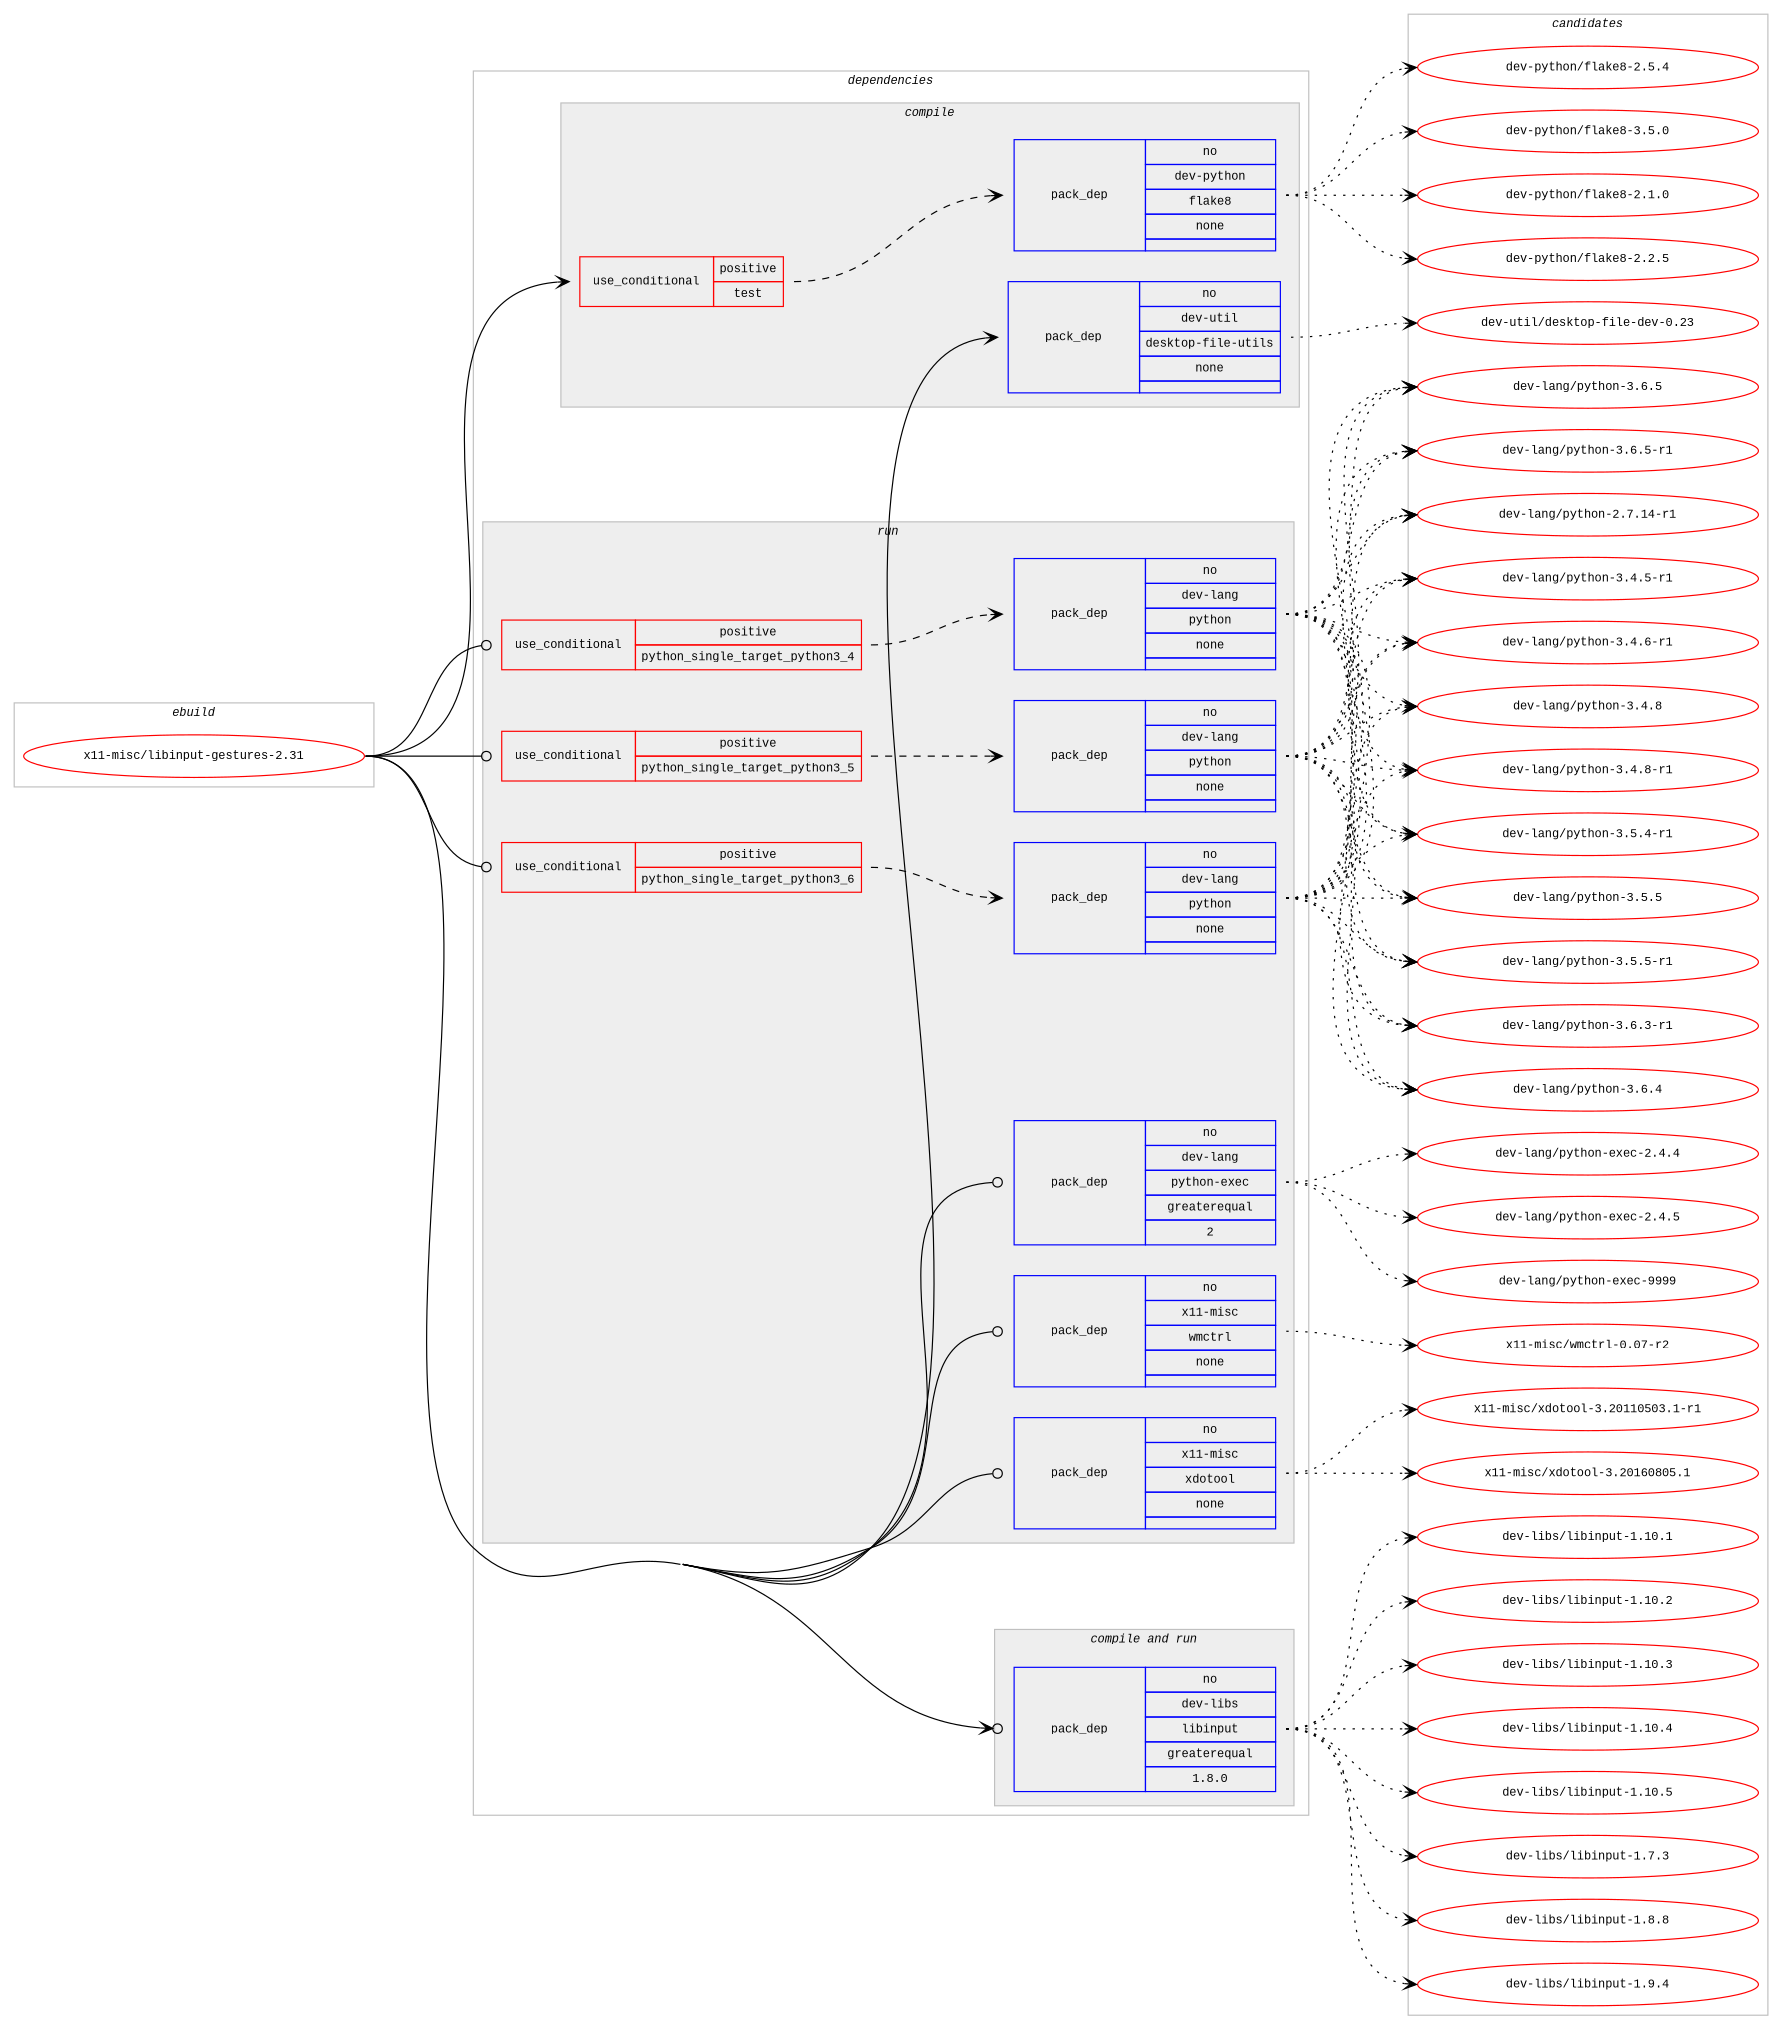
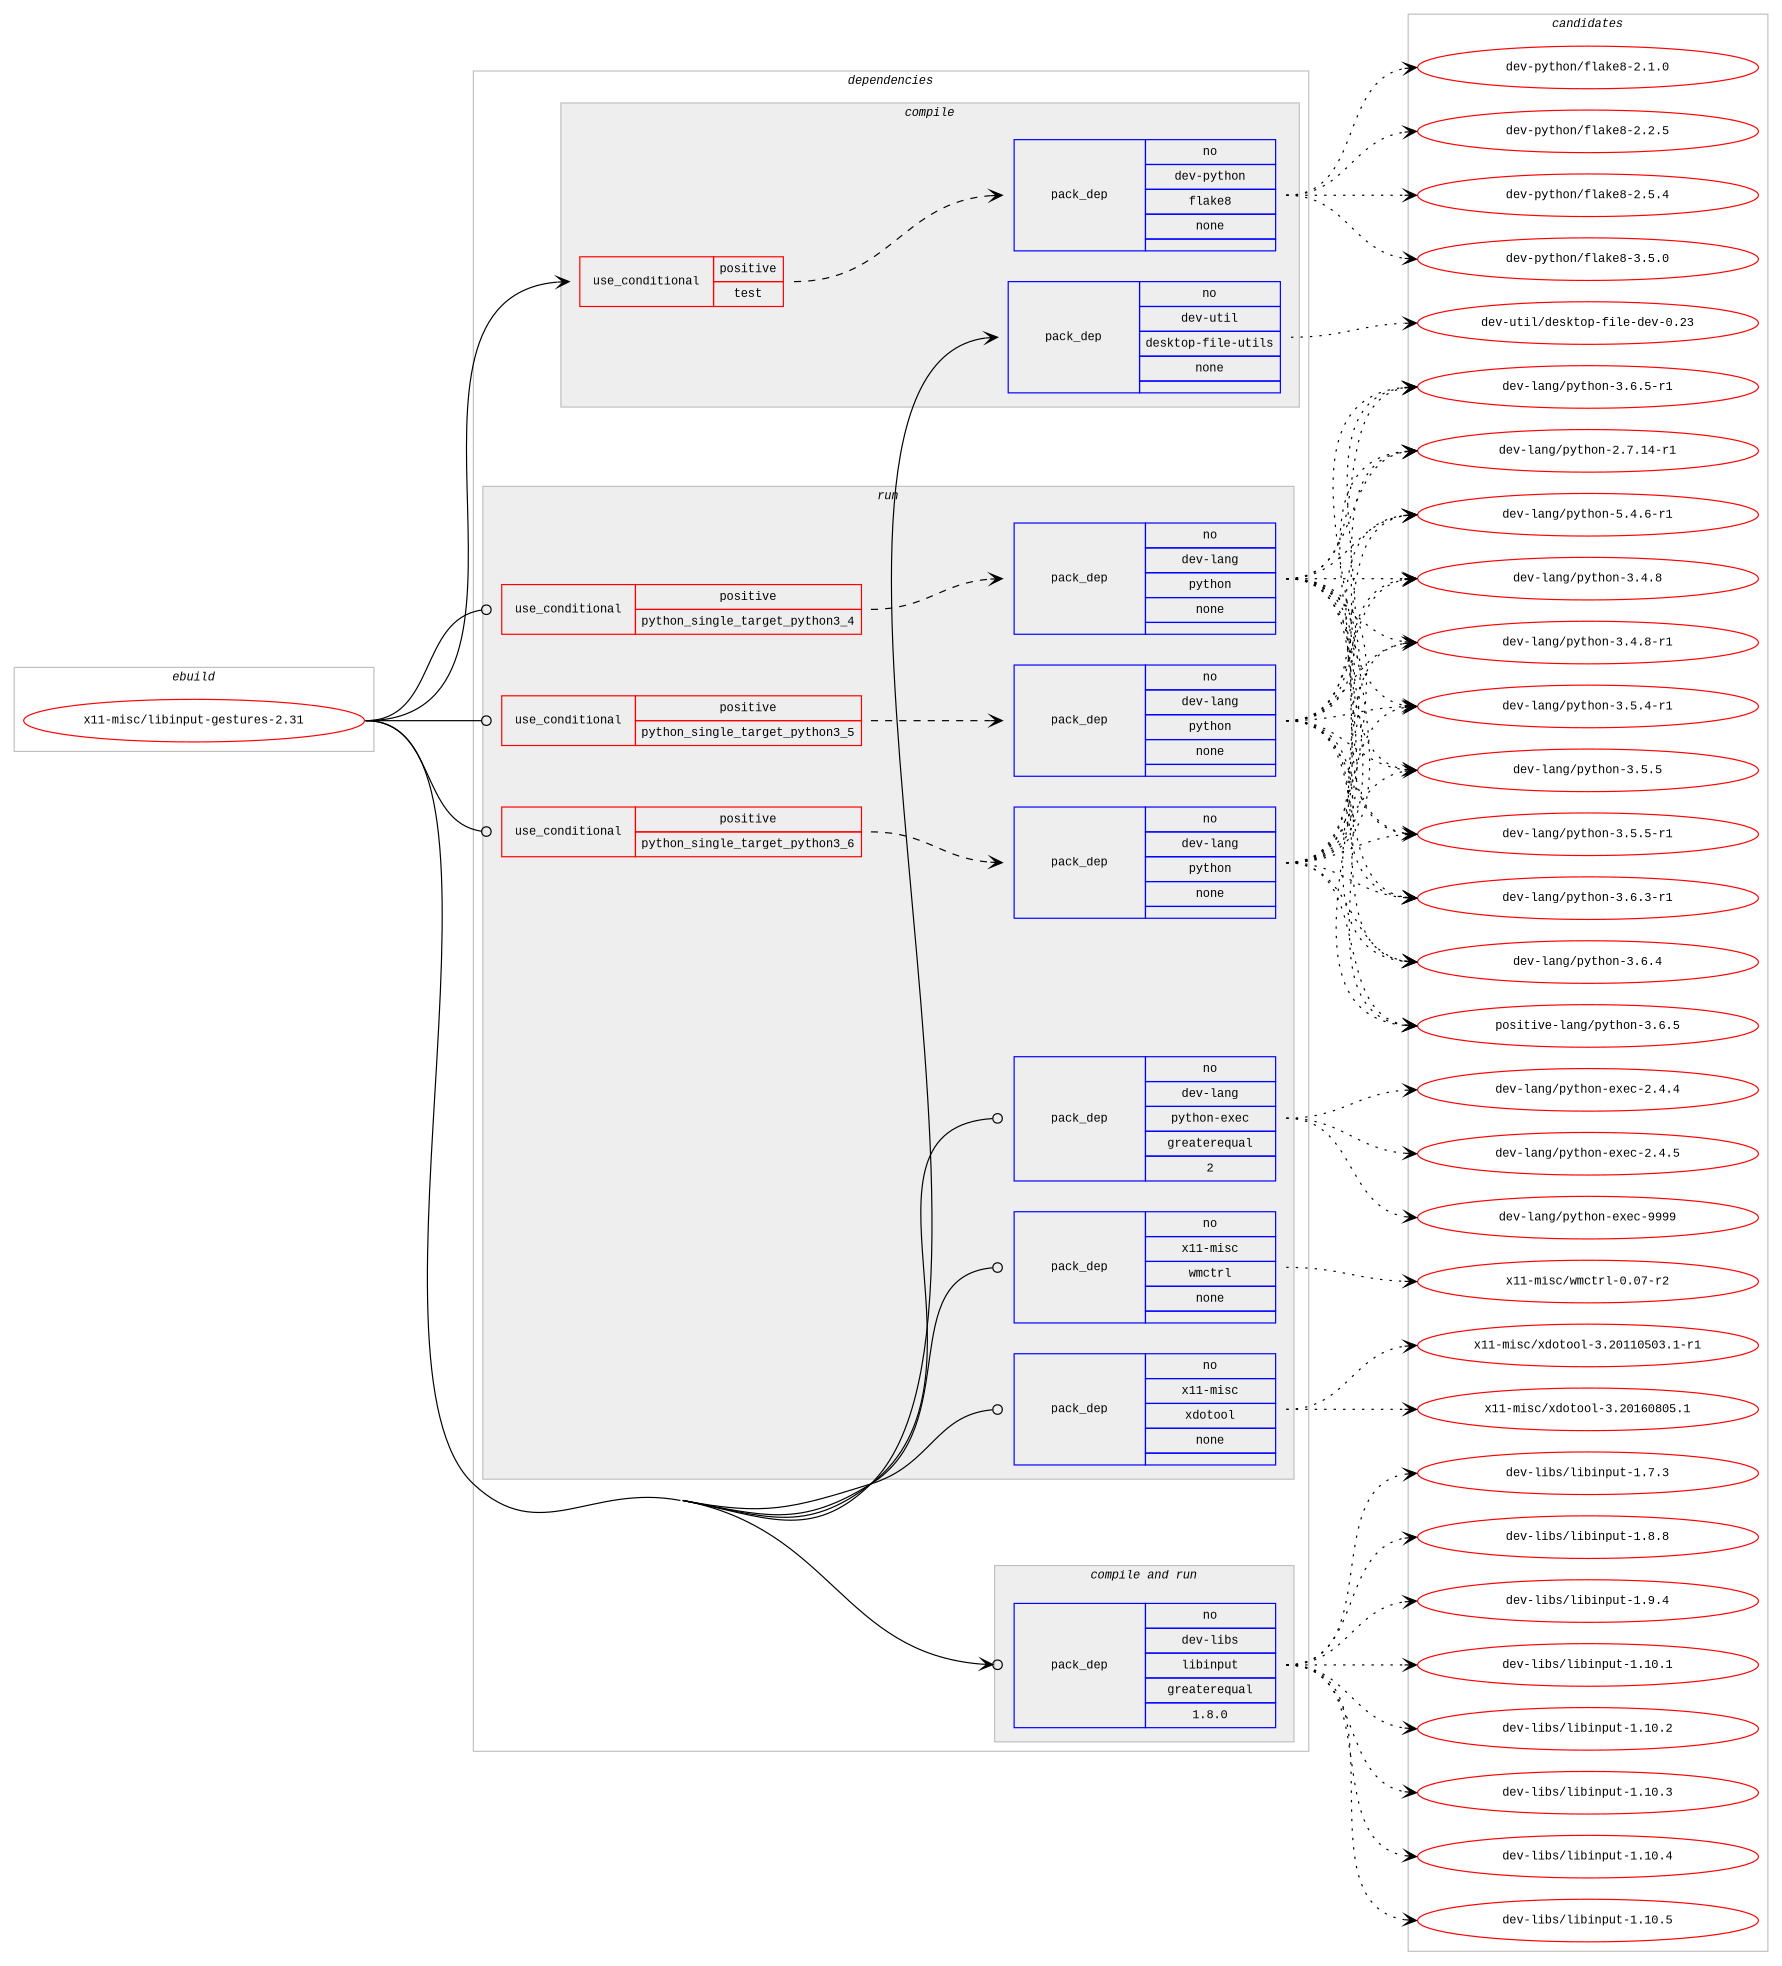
node "dev-lang/python-3.6.5": label "dev-lang/python-3.6.5" -> "positive-lang/python-3.6.5"
node "dev-lang/python-3.4.5-r1": removed
node "dev-lang/python-3.4.6-r1": label "dev-lang/python-3.4.6-r1" -> "dev-lang/python-5.4.6-r1"
